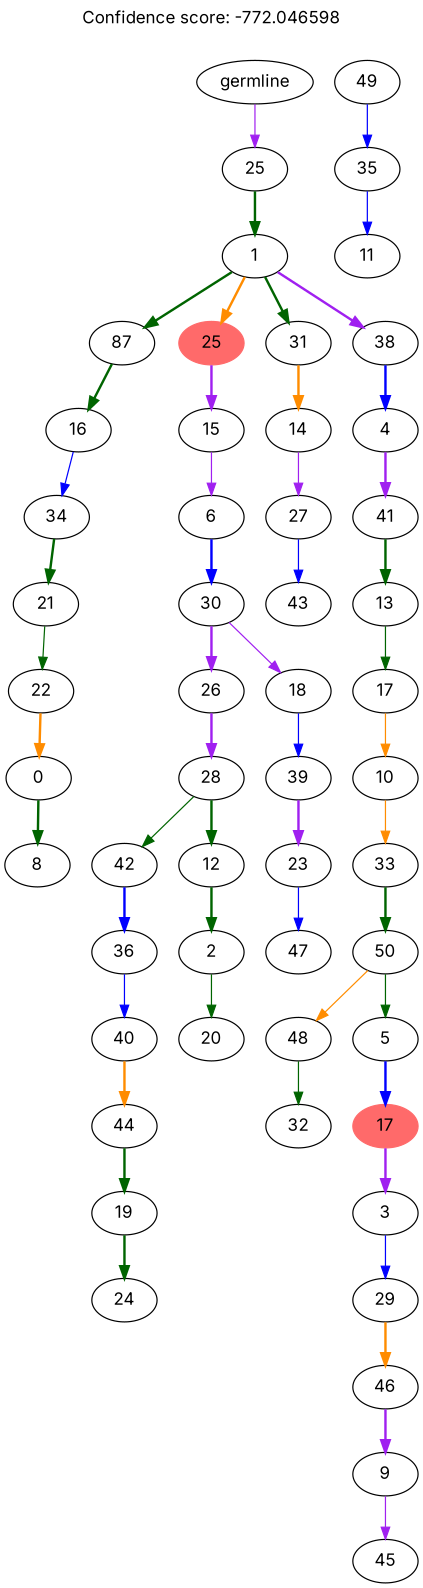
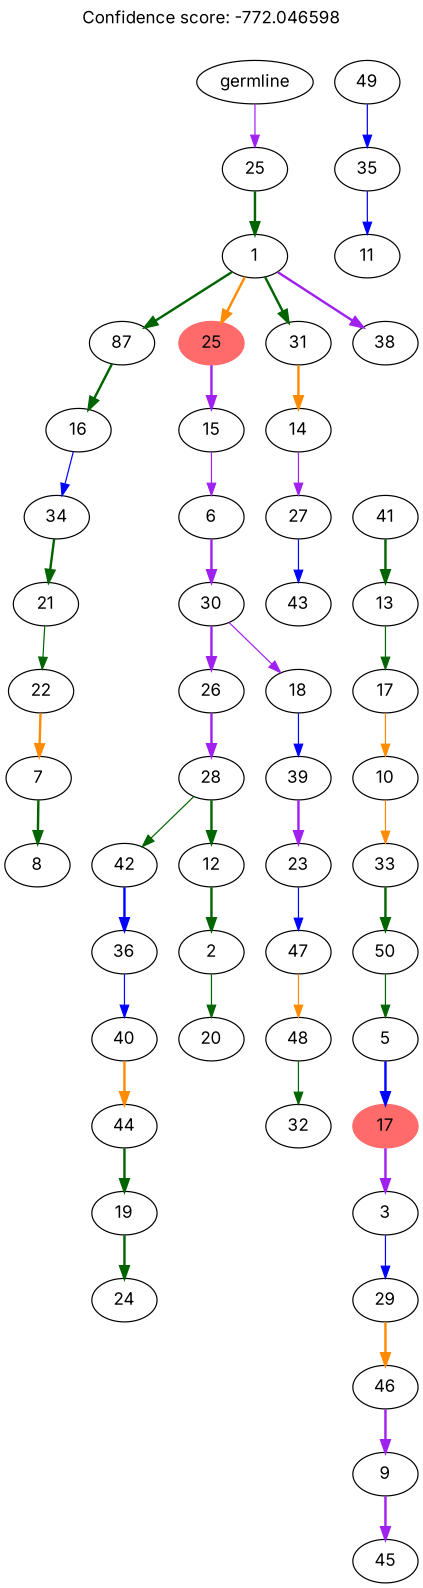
node "4": removed
edge "6" -> "30": color blue -> purple
node "0": label "0" -> "7"
edge "50" -> "48": now "47" -> "48"
edge "9" -> "45": style solid -> bold
